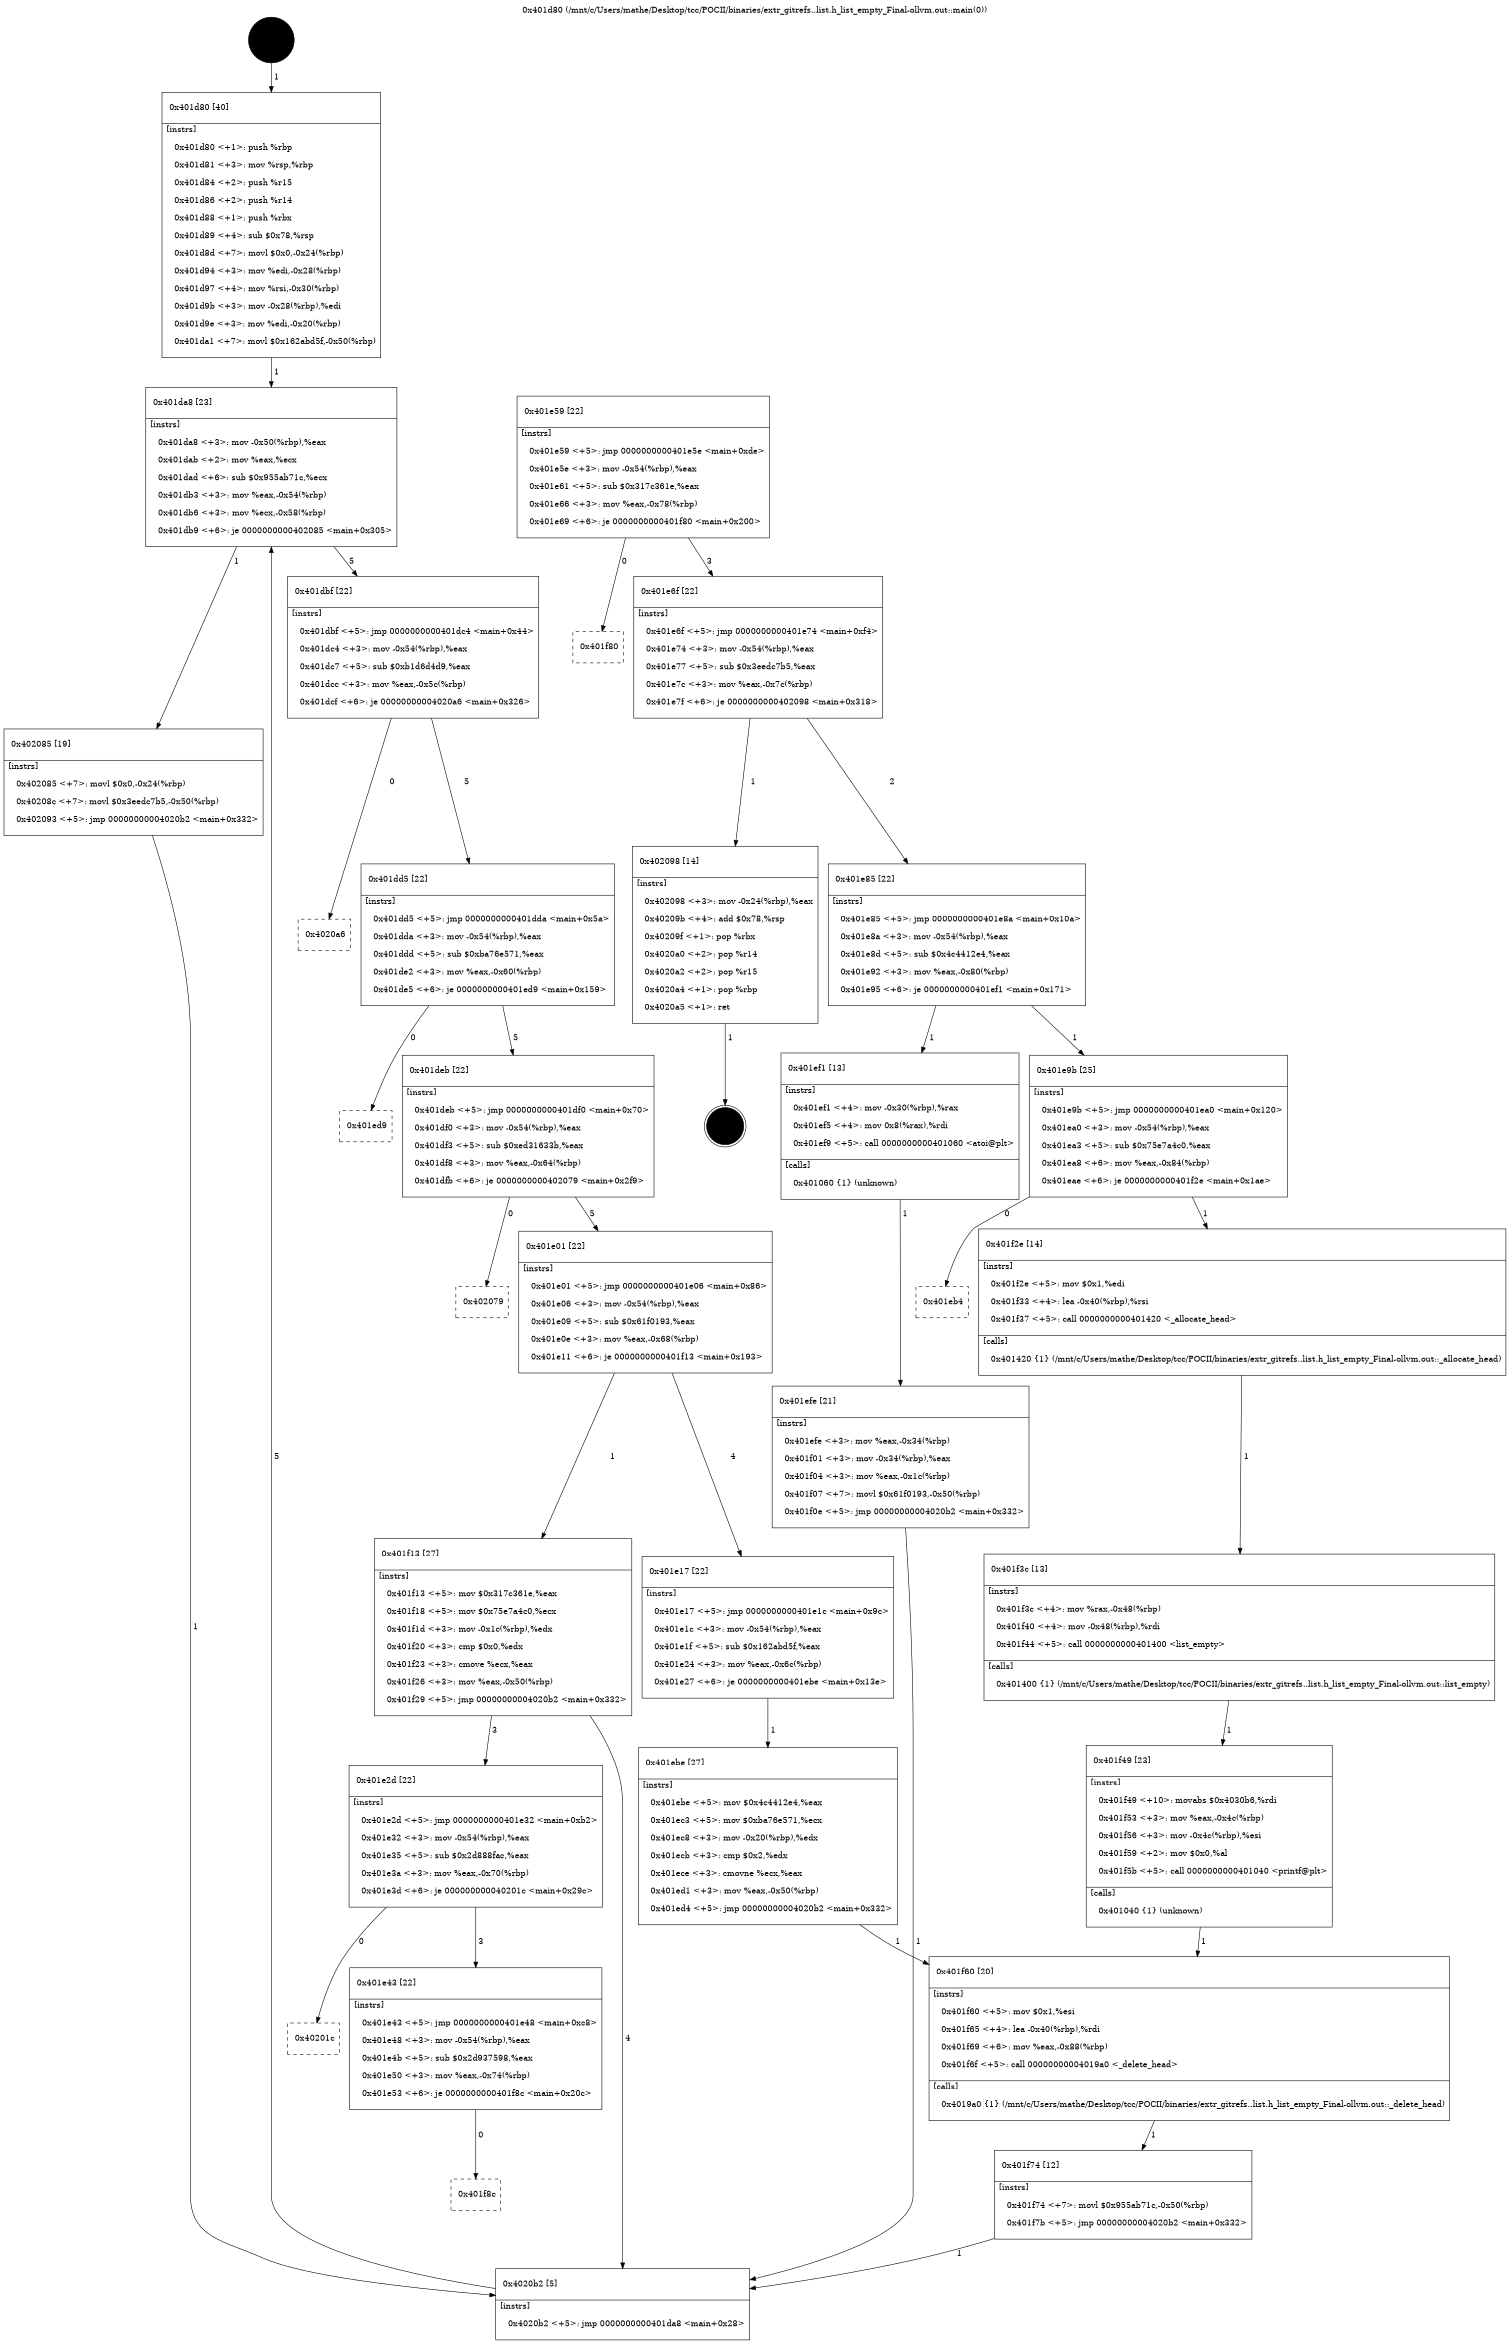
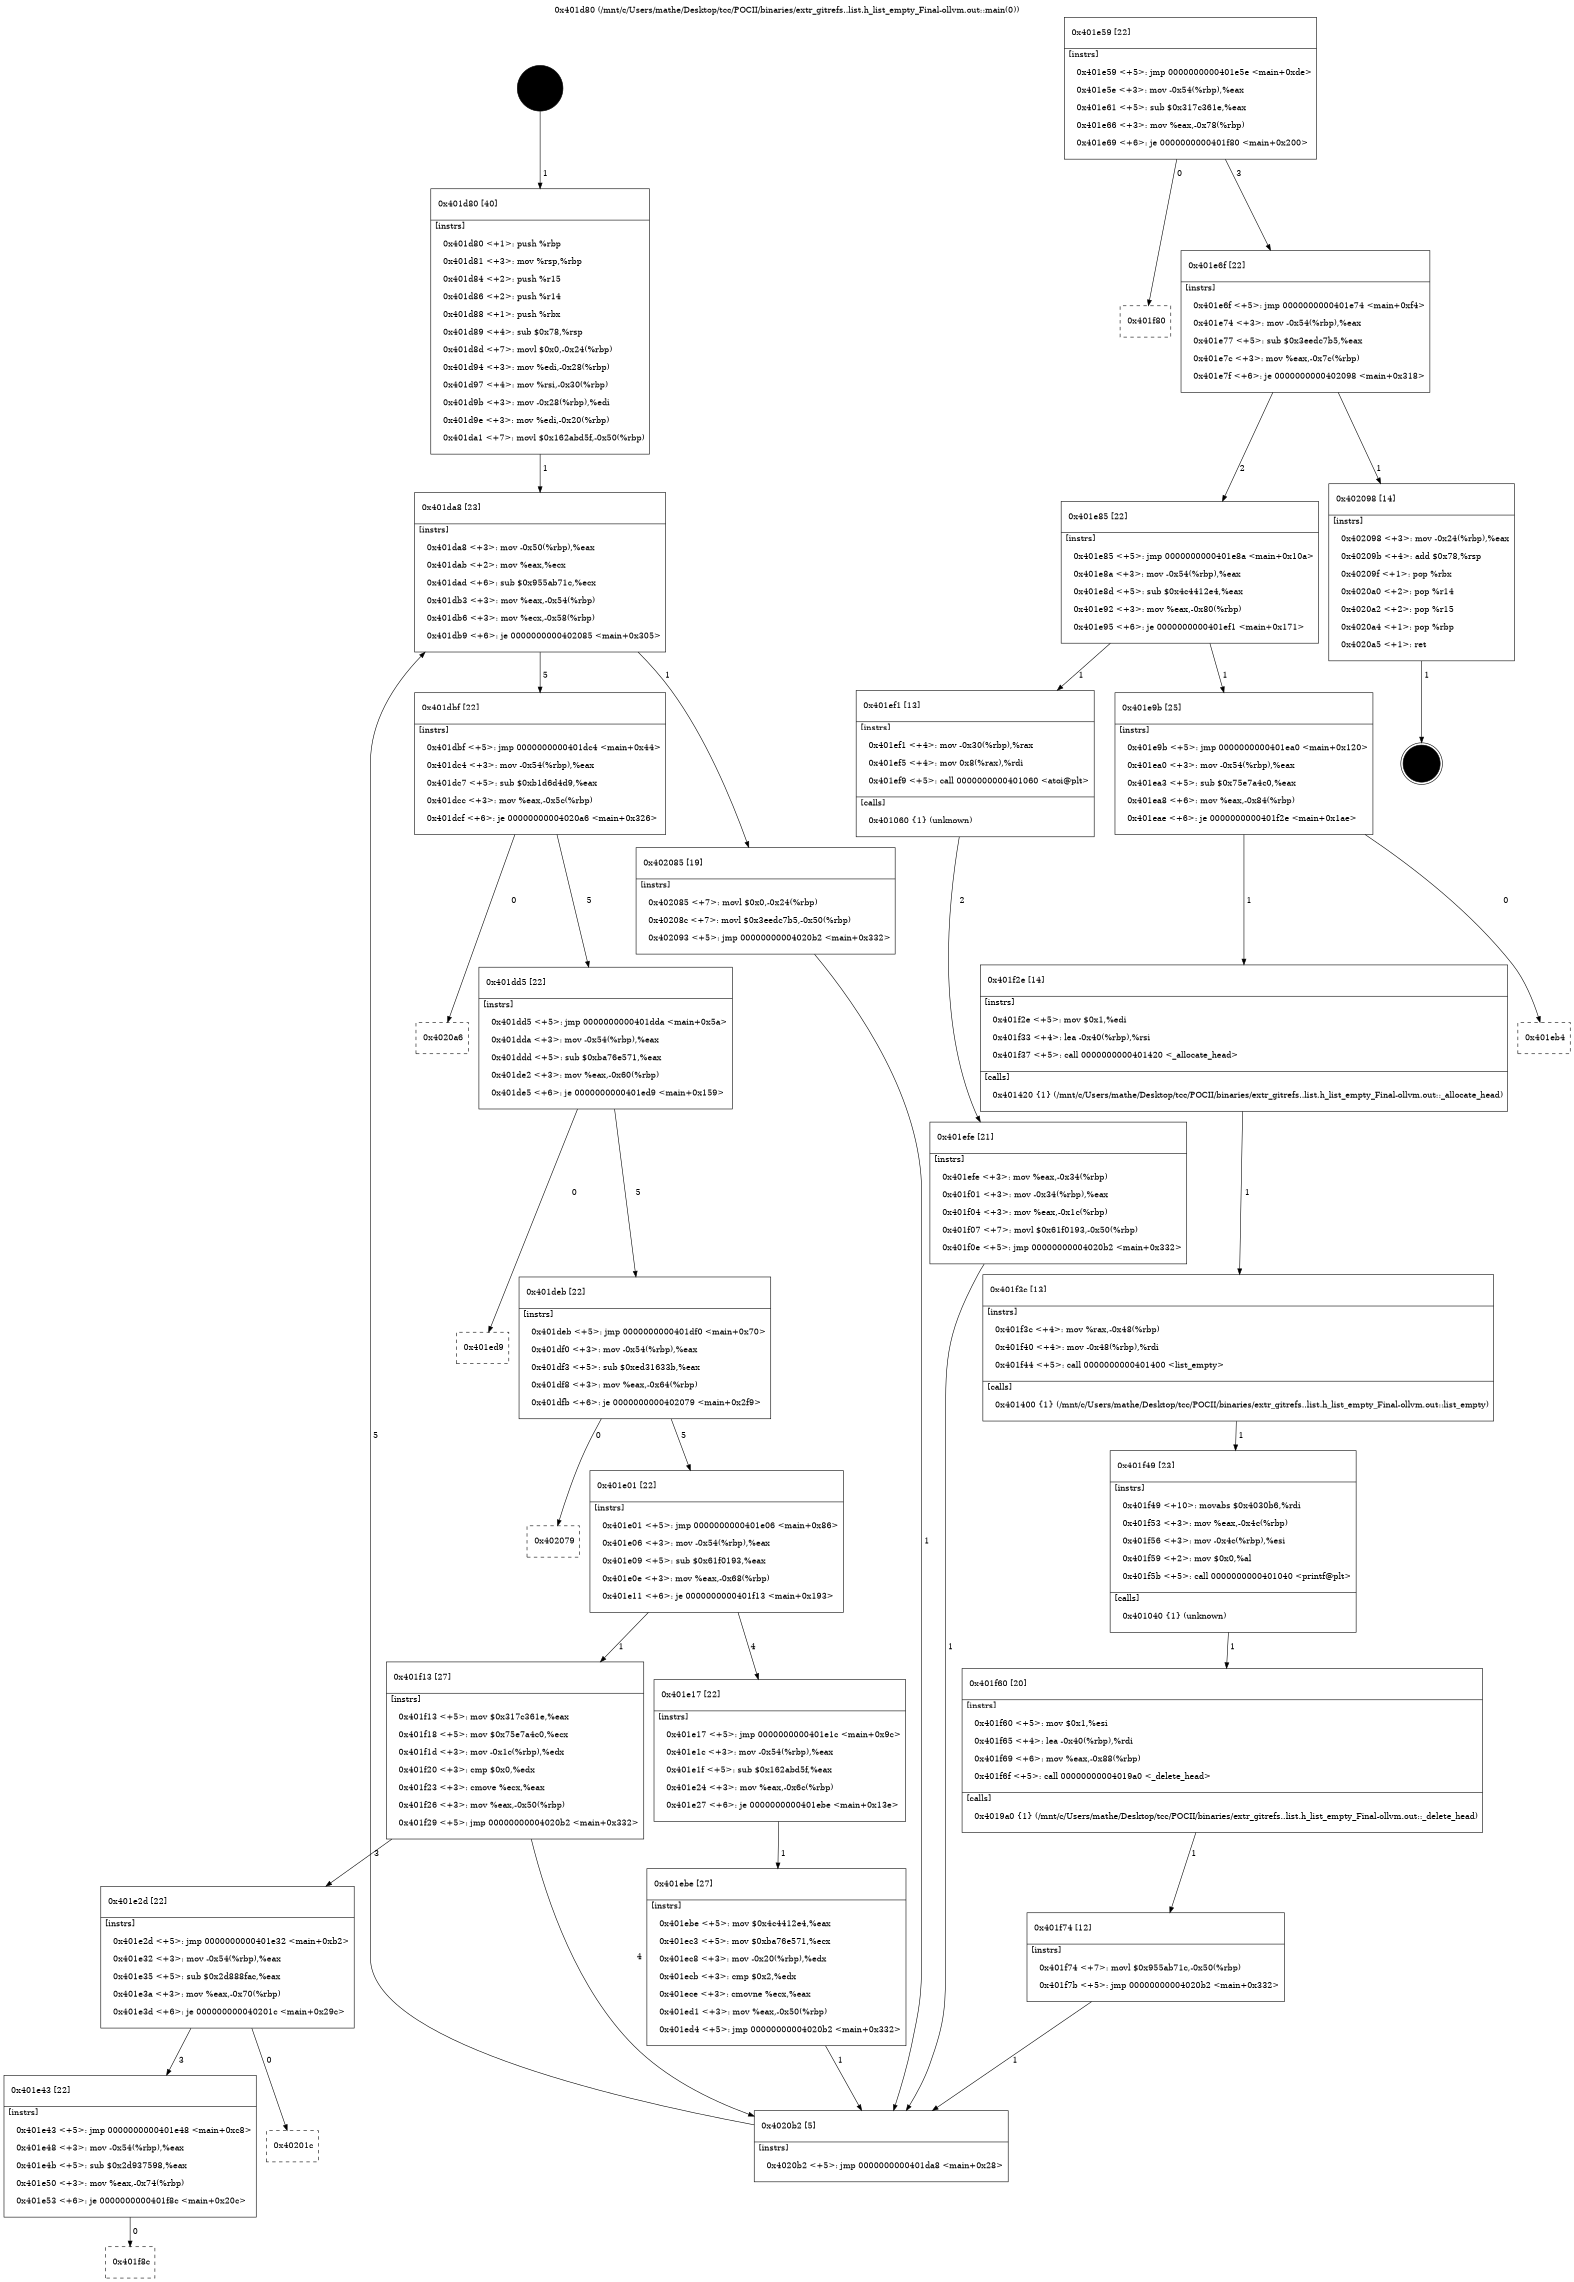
edge "0x401ef1 [13]" -> "0x401efe [21]": label " 1" -> " 2"
edge "0x401ebe [27]" -> "0x401f60 [20]": now "0x401ebe [27]" -> "0x4020b2 [5]"
